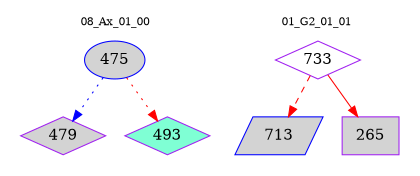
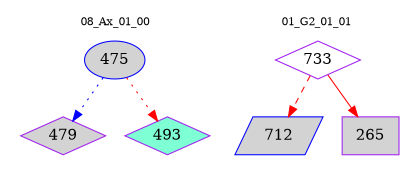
node "713": label "713" -> "712"
